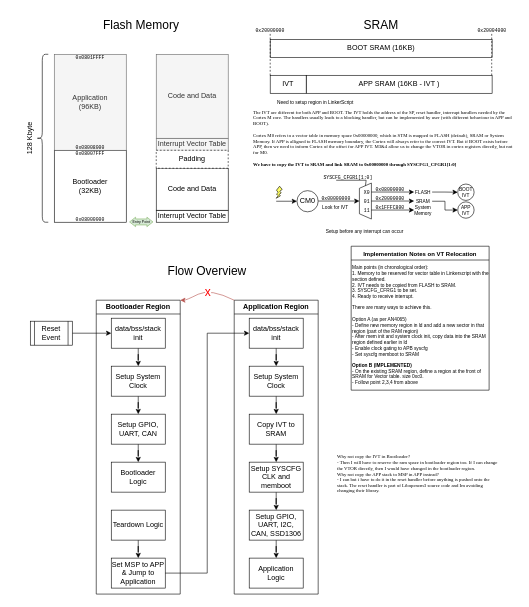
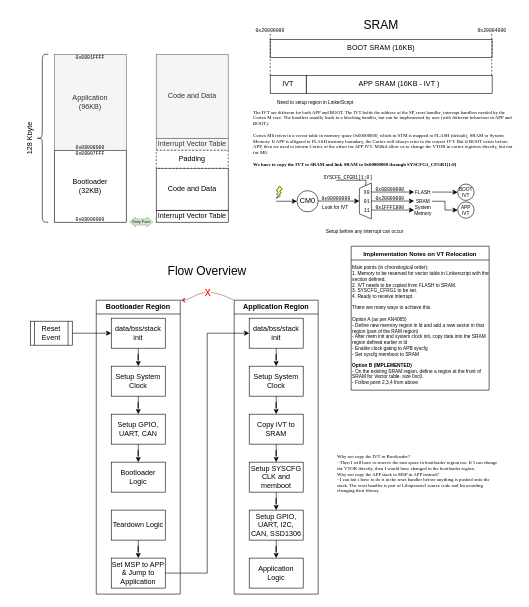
node "Flash Memory": removed
